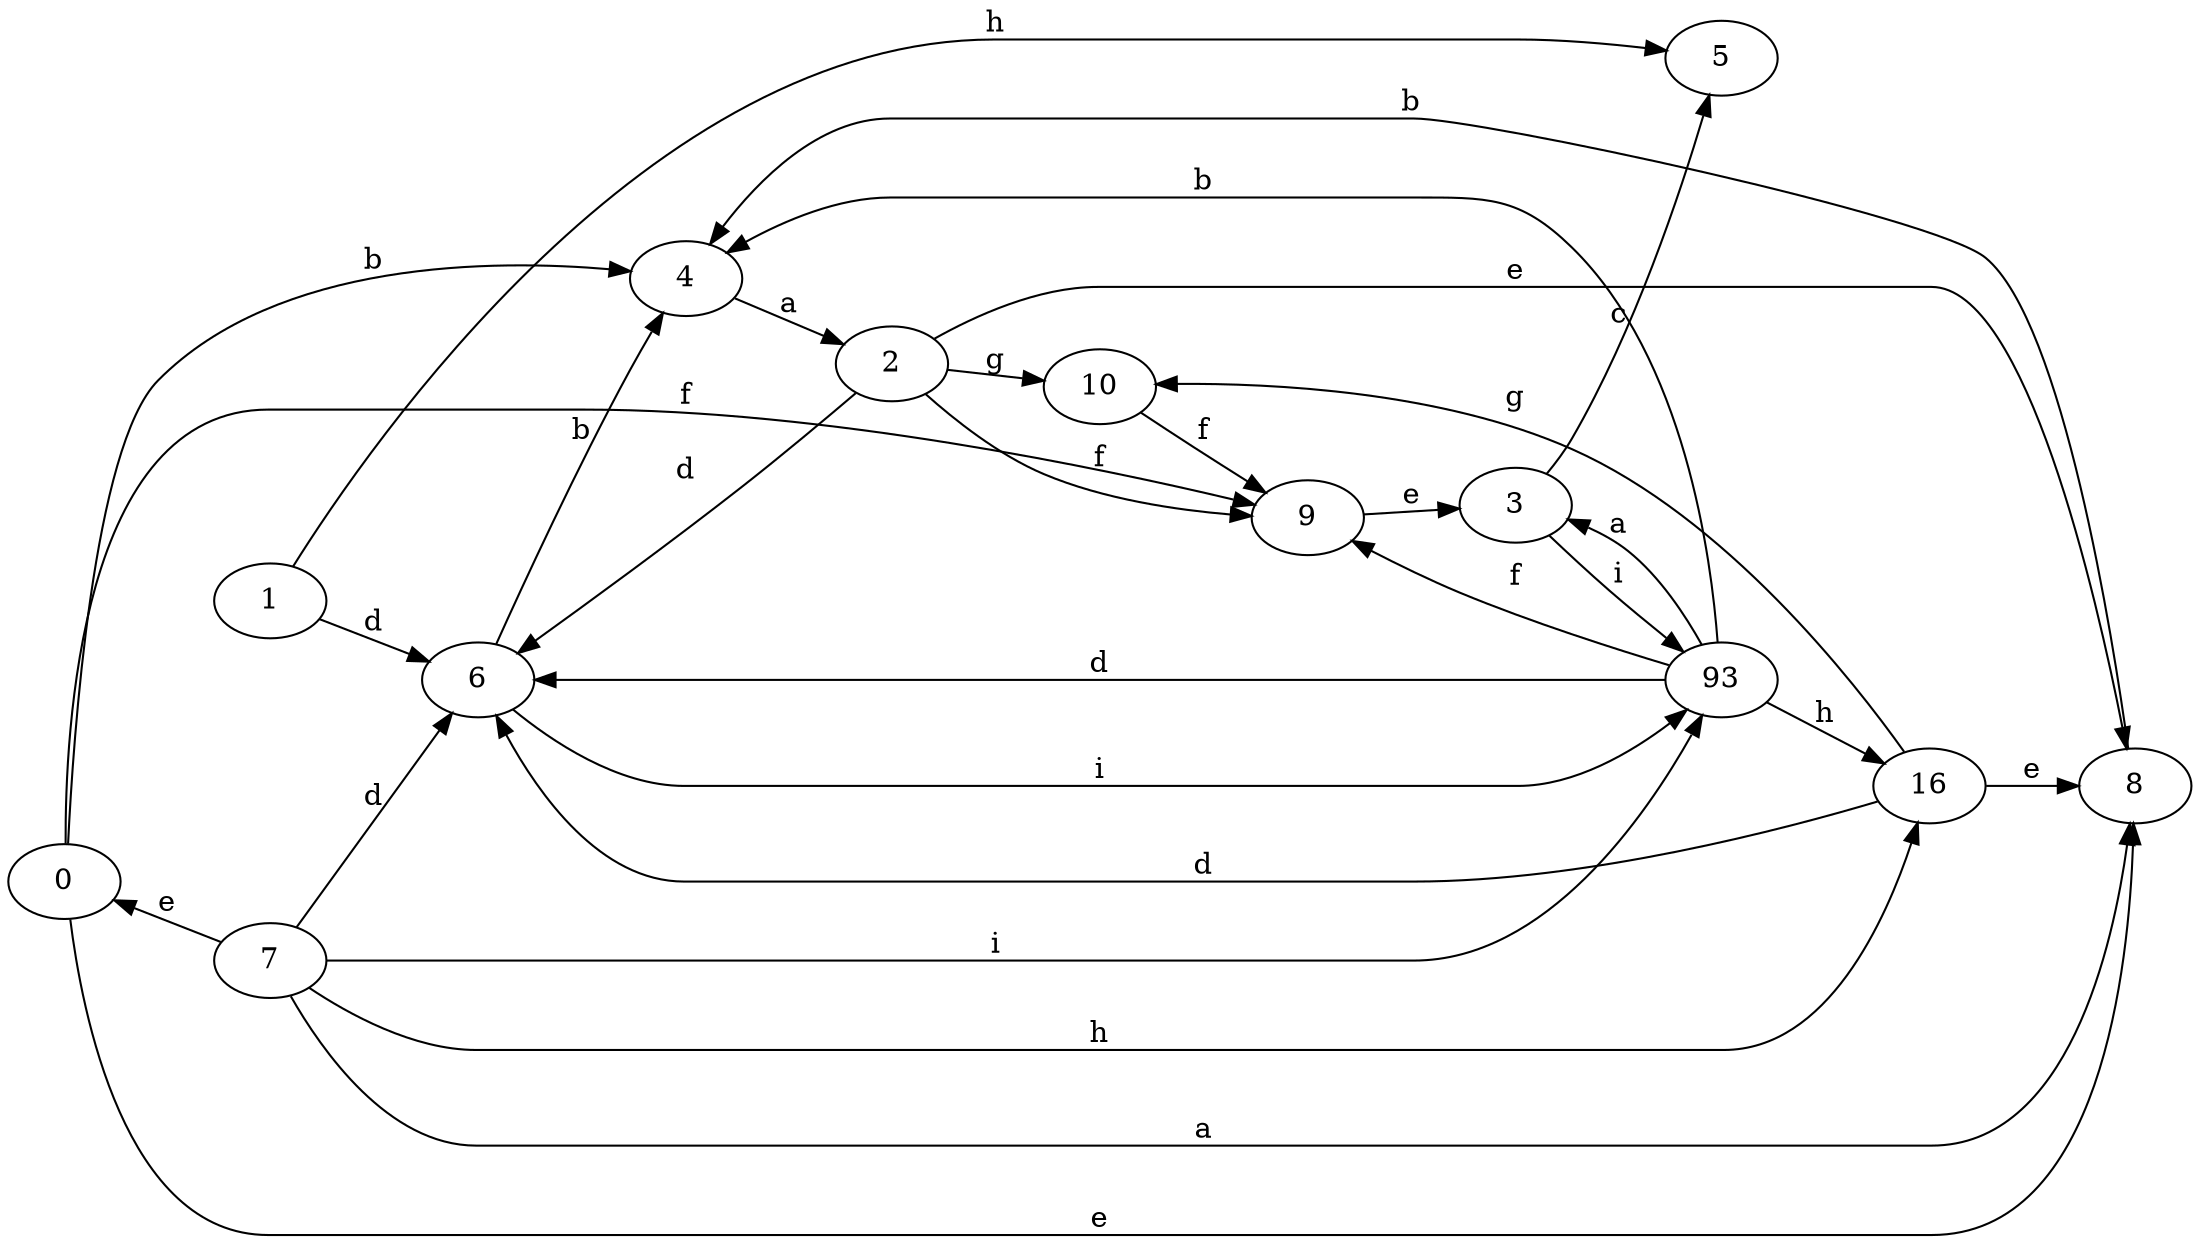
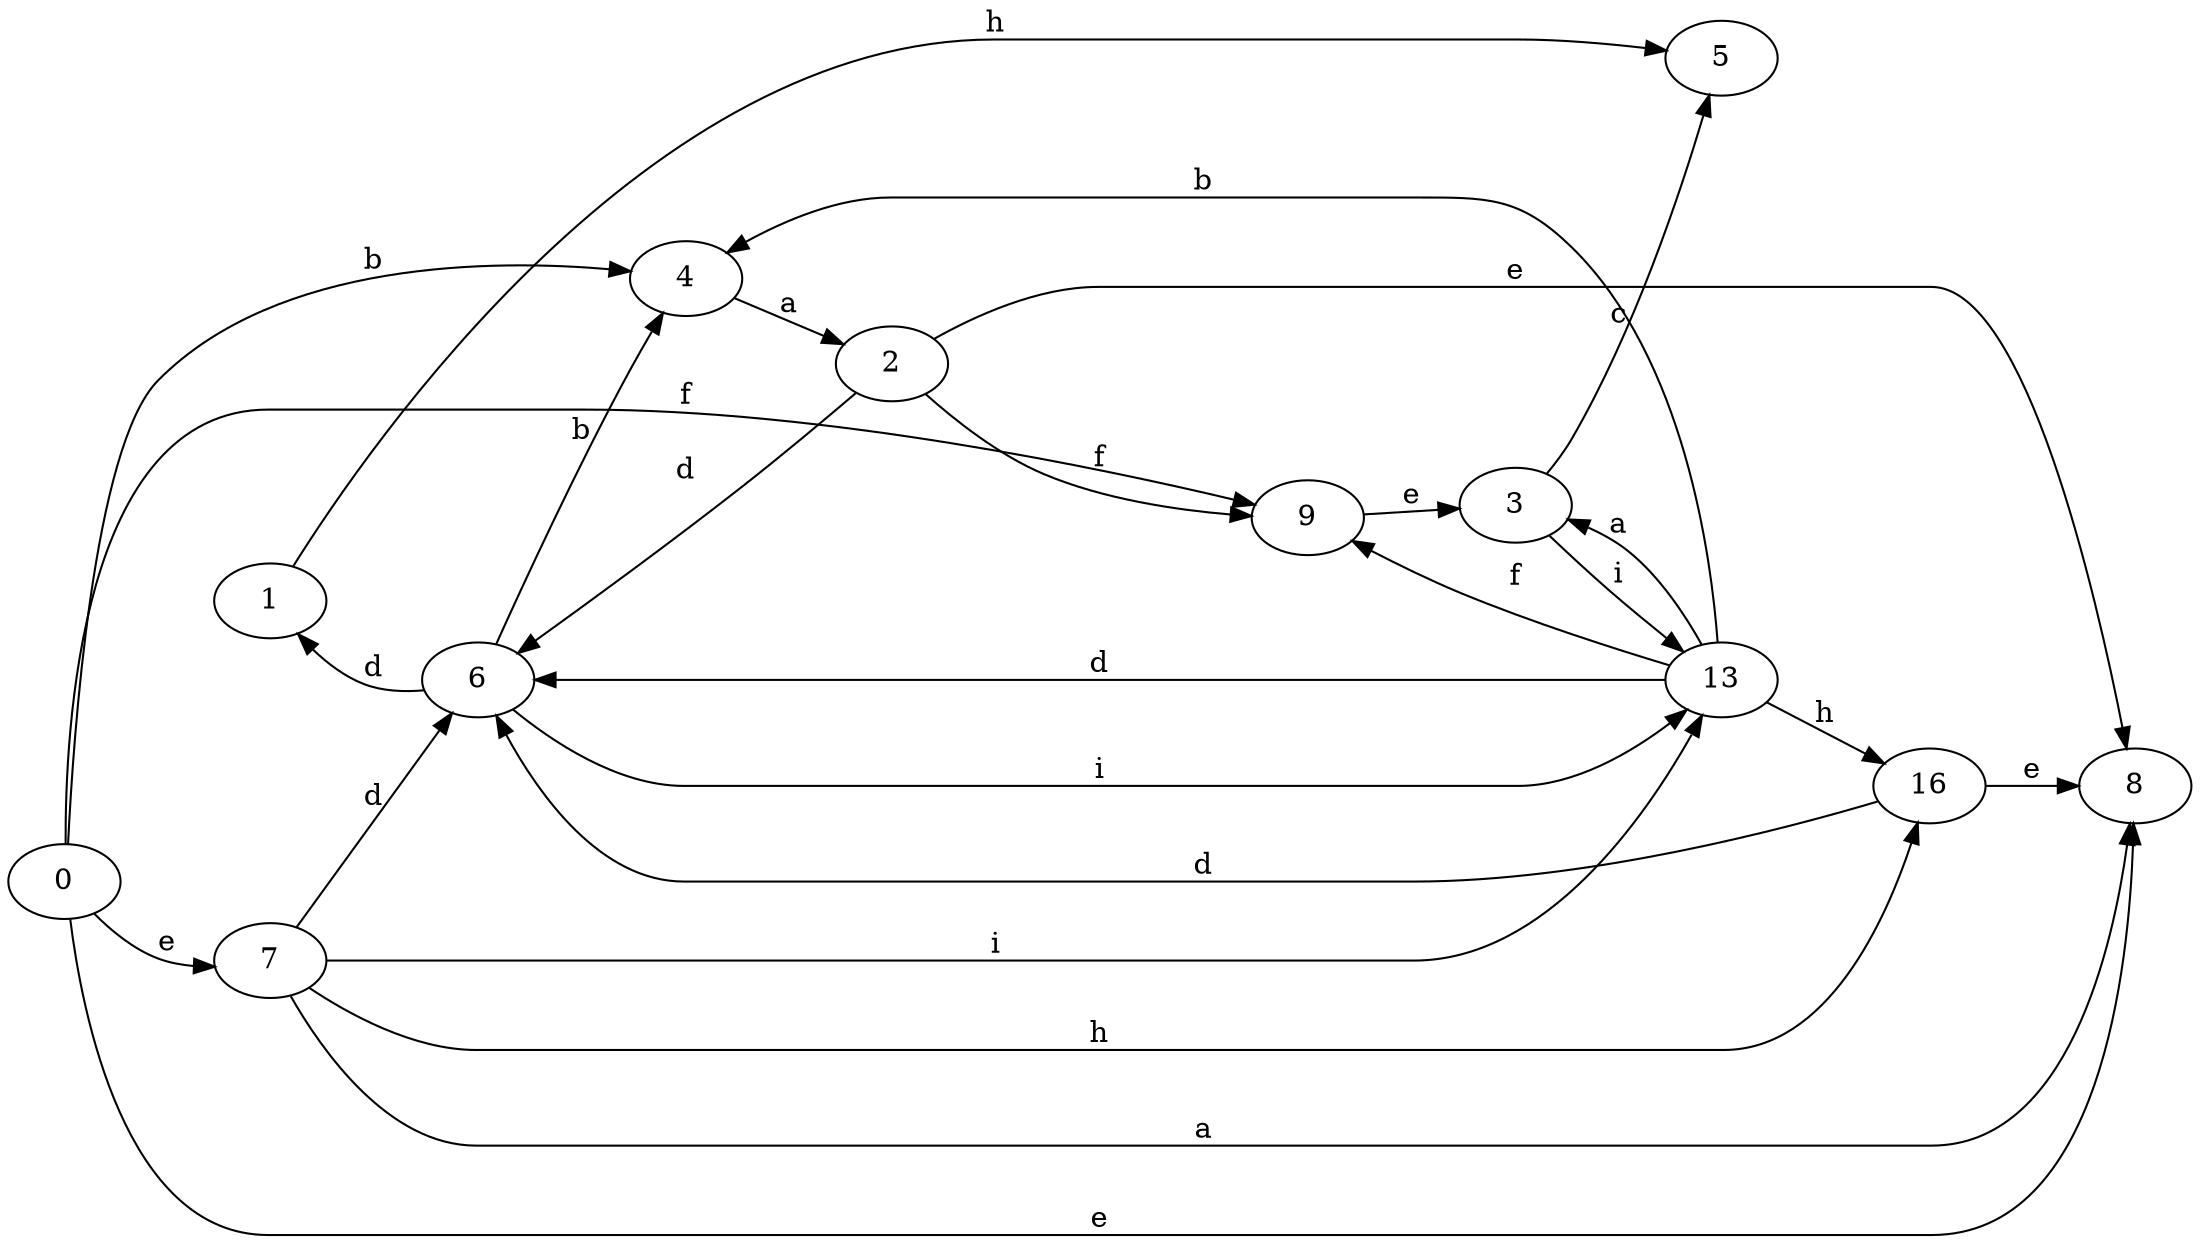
edge "8" -> "4": removed, label "b"
node "10": removed
edge "1" -> "6": reversed
node "93": label "93" -> "13"
edge "7" -> "0": reversed
